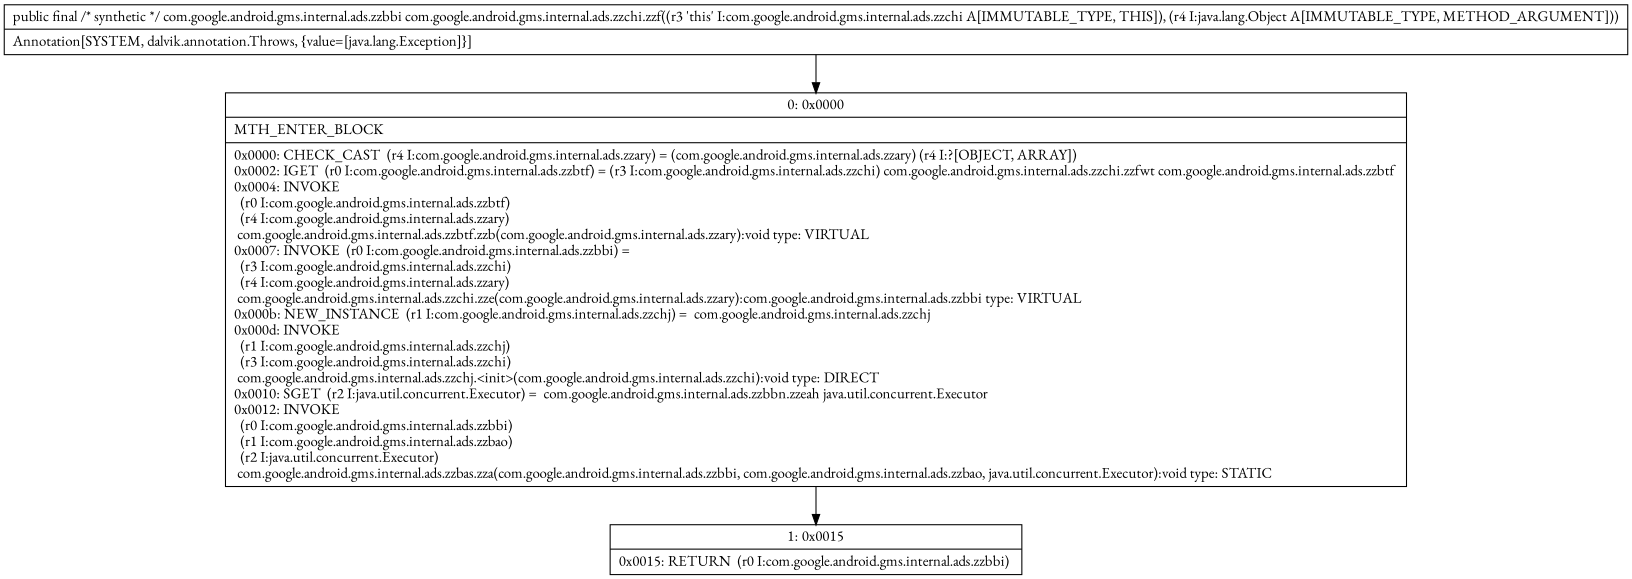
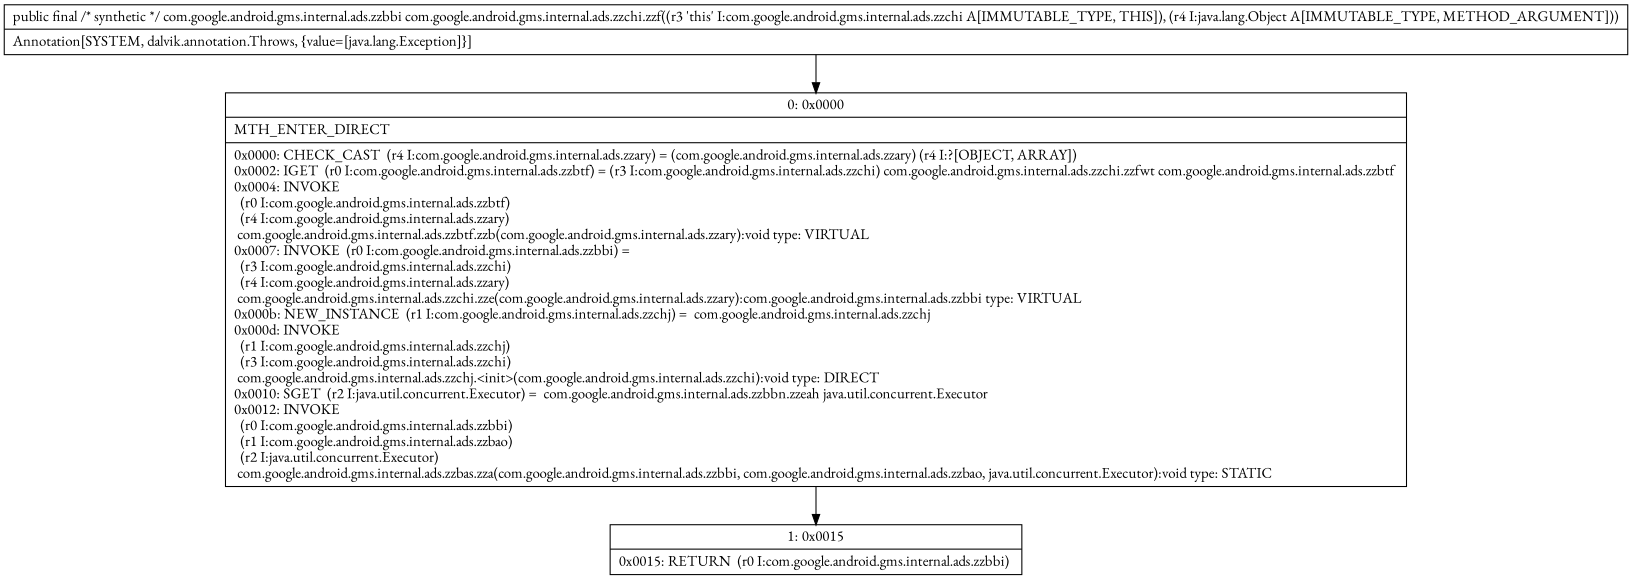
node "0: 0x0000": text "MTH_ENTER_BLOCK" -> "MTH_ENTER_DIRECT"
